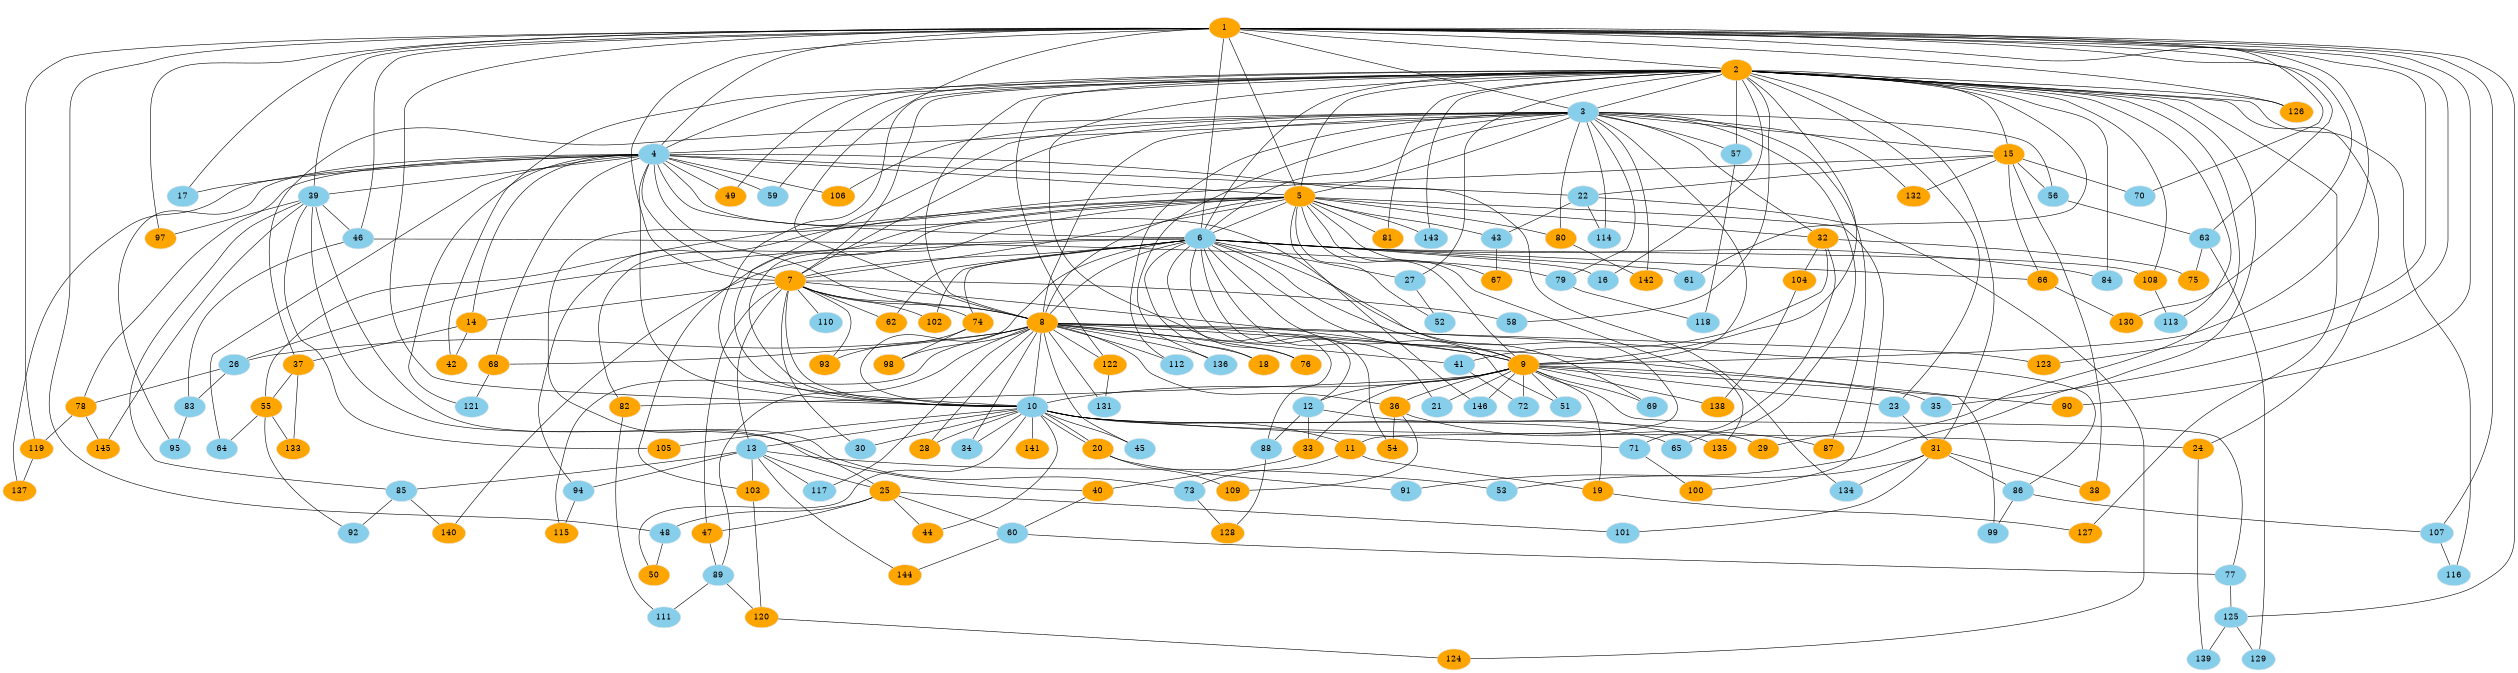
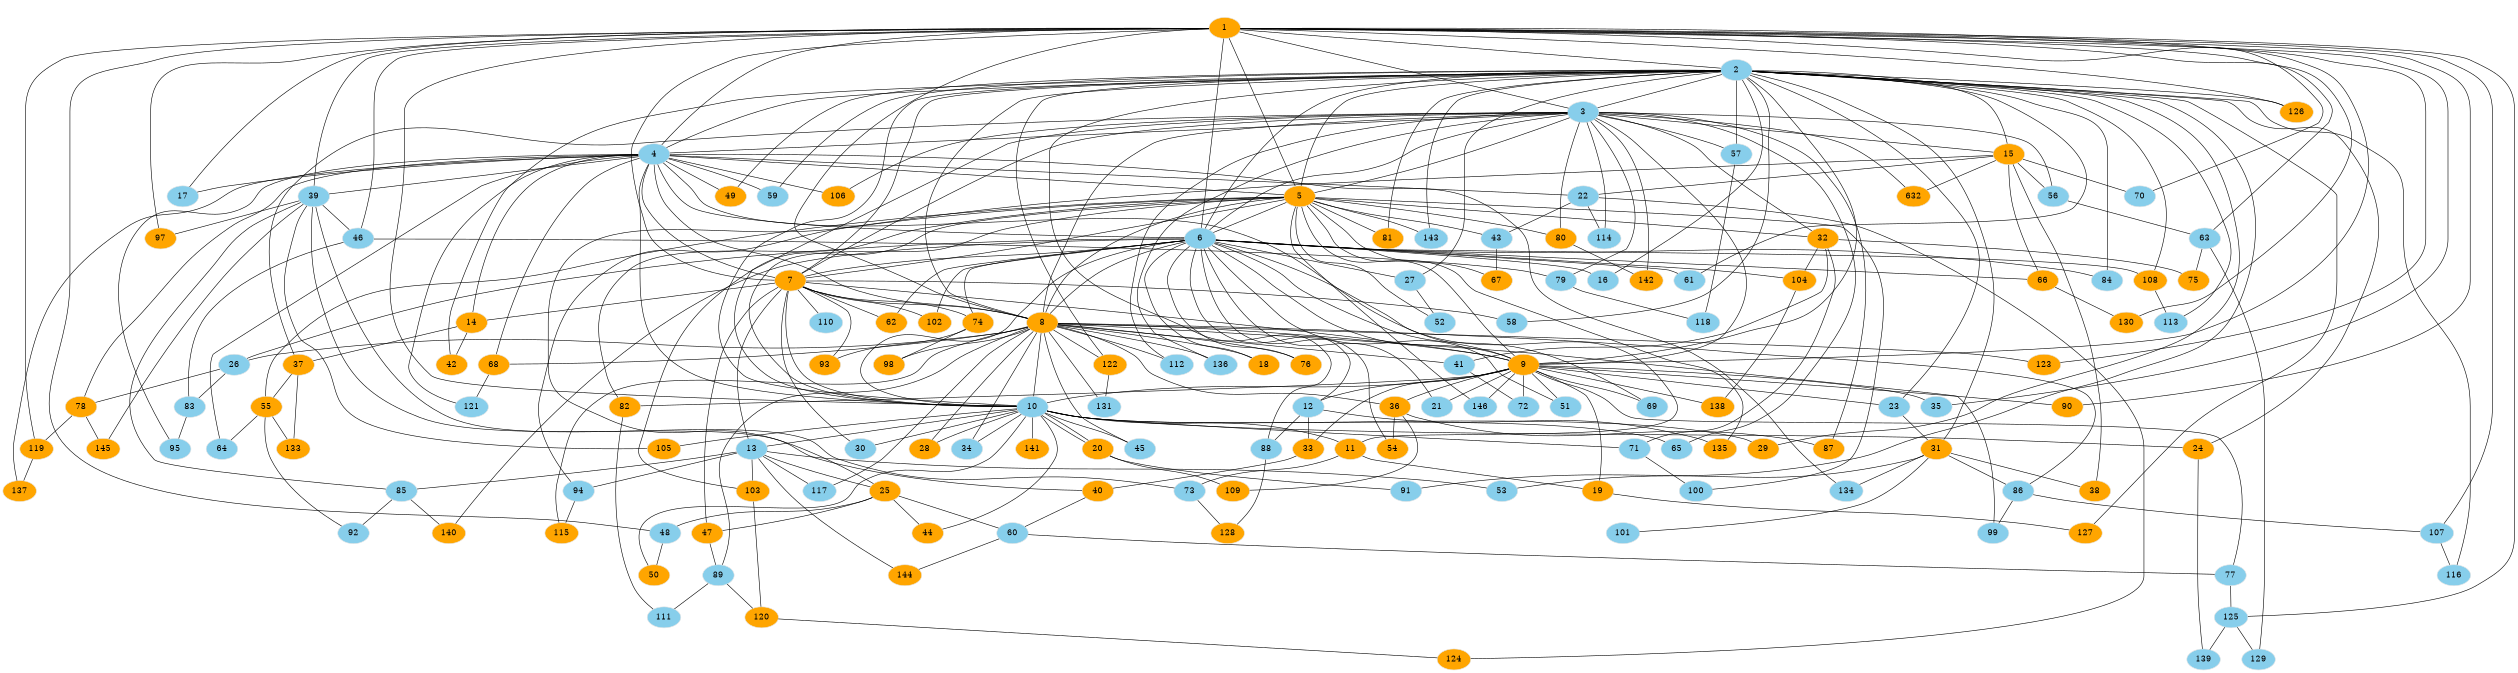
node "2": fillcolor orange -> skyblue
node "132": label "132" -> "632"
edge "6" -- "104": added
node "100": fillcolor orange -> skyblue
edge "25" -- "101": removed
